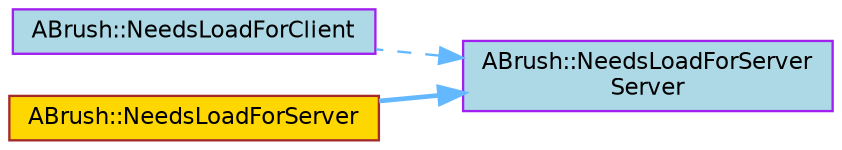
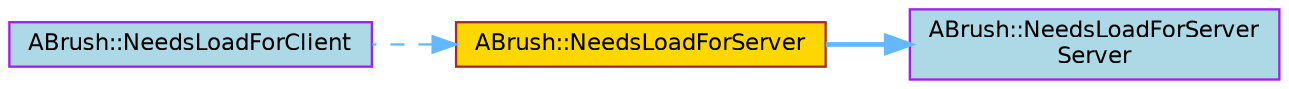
edge "ABrush::NeedsLoadForClient" -> "ABrush::NeedsLoadForServer Server": now "ABrush::NeedsLoadForClient" -> "ABrush::NeedsLoadForServer"
